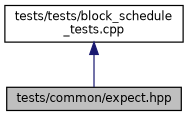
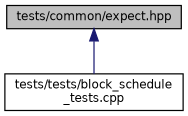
edge "tests/common/expect.hpp" -> "tests/tests/block_schedule _tests.cpp": reversed
